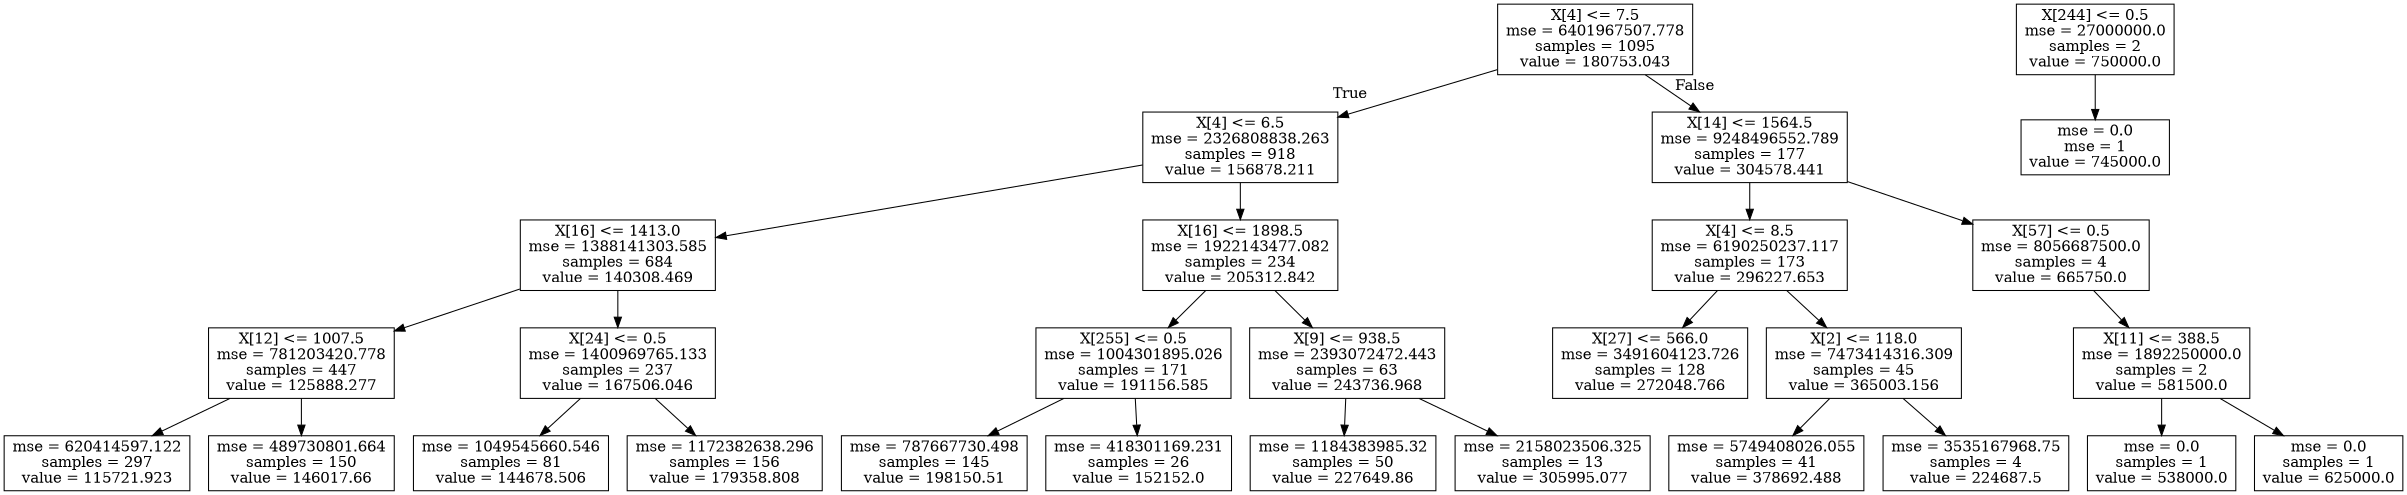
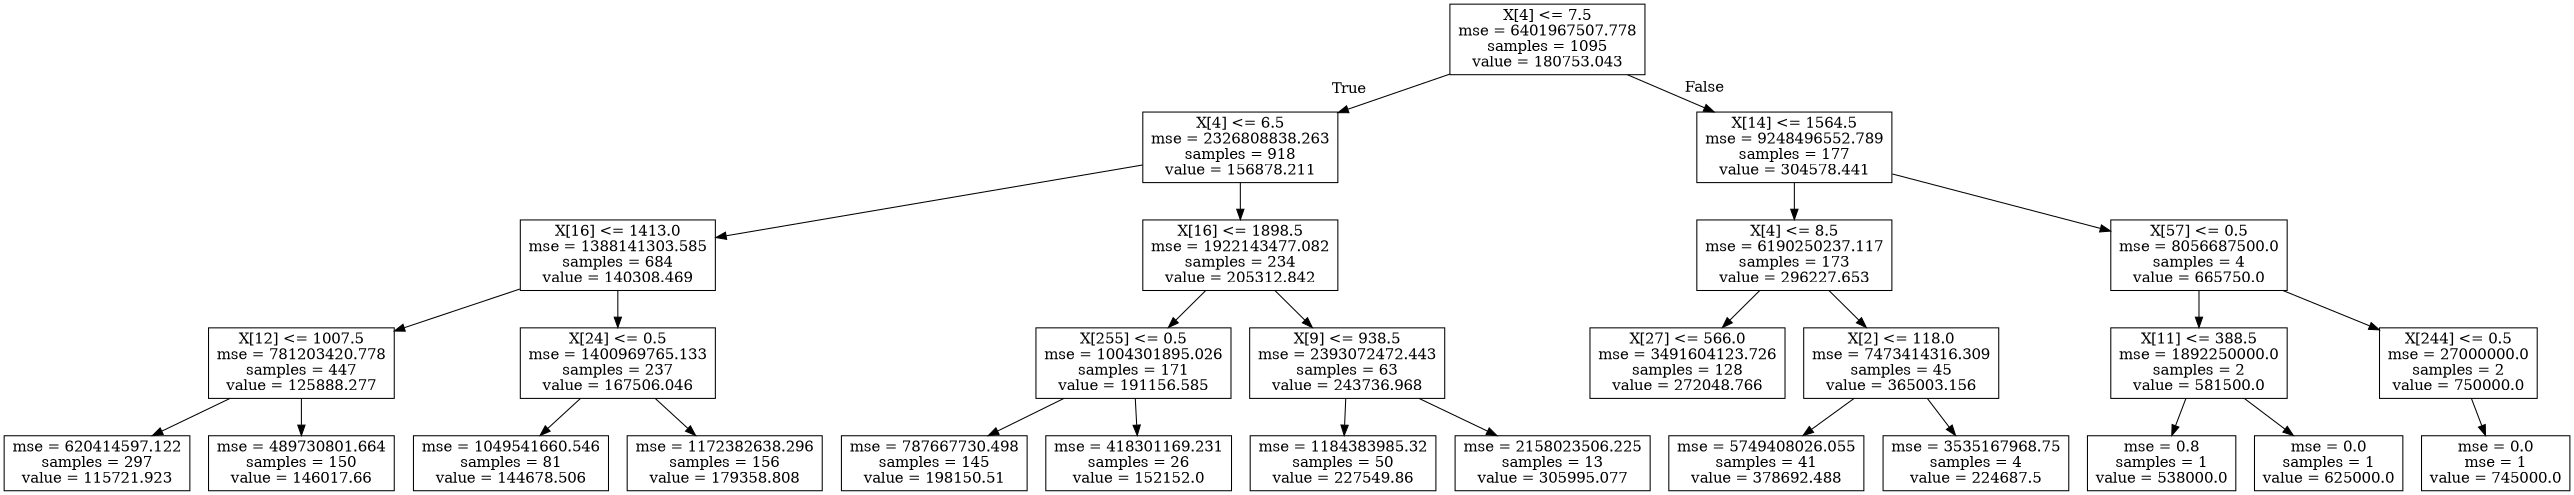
edge "X[57] <= 0.5 mse = 8056687500.0 samples = 4 value = 665750.0" -> "X[244] <= 0.5 mse = 27000000.0 samples = 2 value = 750000.0": added
node "mse = 1049545660.546 samples = 81 value = 144678.506": label "mse = 1049545660.546 samples = 81 value = 144678.506" -> "mse = 1049541660.546 samples = 81 value = 144678.506"
node "mse = 1184383985.32 samples = 50 value = 227649.86": label "mse = 1184383985.32 samples = 50 value = 227649.86" -> "mse = 1184383985.32 samples = 50 value = 227549.86"
node "mse = 2158023506.325 samples = 13 value = 305995.077": label "mse = 2158023506.325 samples = 13 value = 305995.077" -> "mse = 2158023506.225 samples = 13 value = 305995.077"
node "mse = 0.0 samples = 1 value = 538000.0": label "mse = 0.0 samples = 1 value = 538000.0" -> "mse = 0.8 samples = 1 value = 538000.0"
